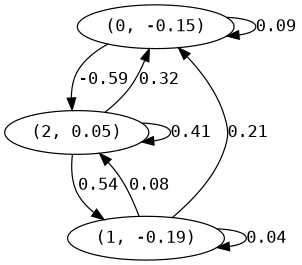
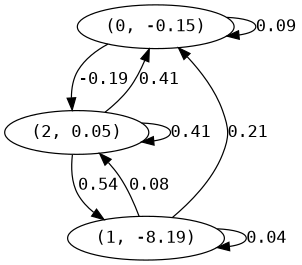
edge "(0, -0.15)" -> "(2, 0.05)": label "-0.59" -> "-0.19"
edge "(2, 0.05)" -> "(0, -0.15)": label "0.32" -> "0.41"
node "(1, -0.19)": label "(1, -0.19)" -> "(1, -8.19)"
